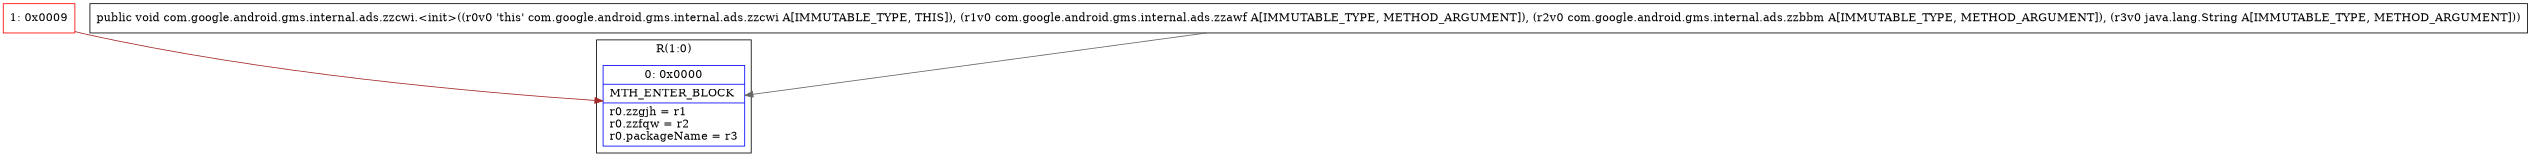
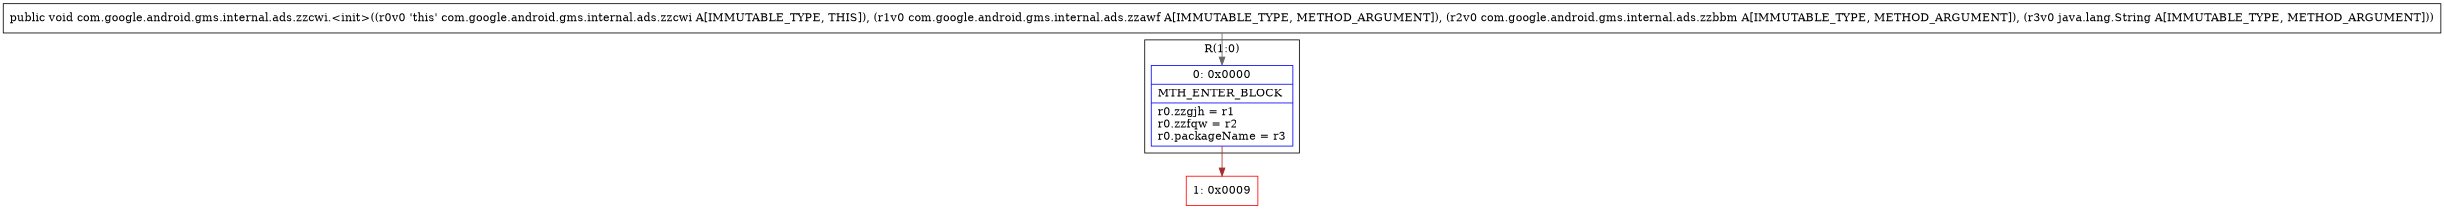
edge "1: 0x0009" -> "0: 0x0000": reversed
